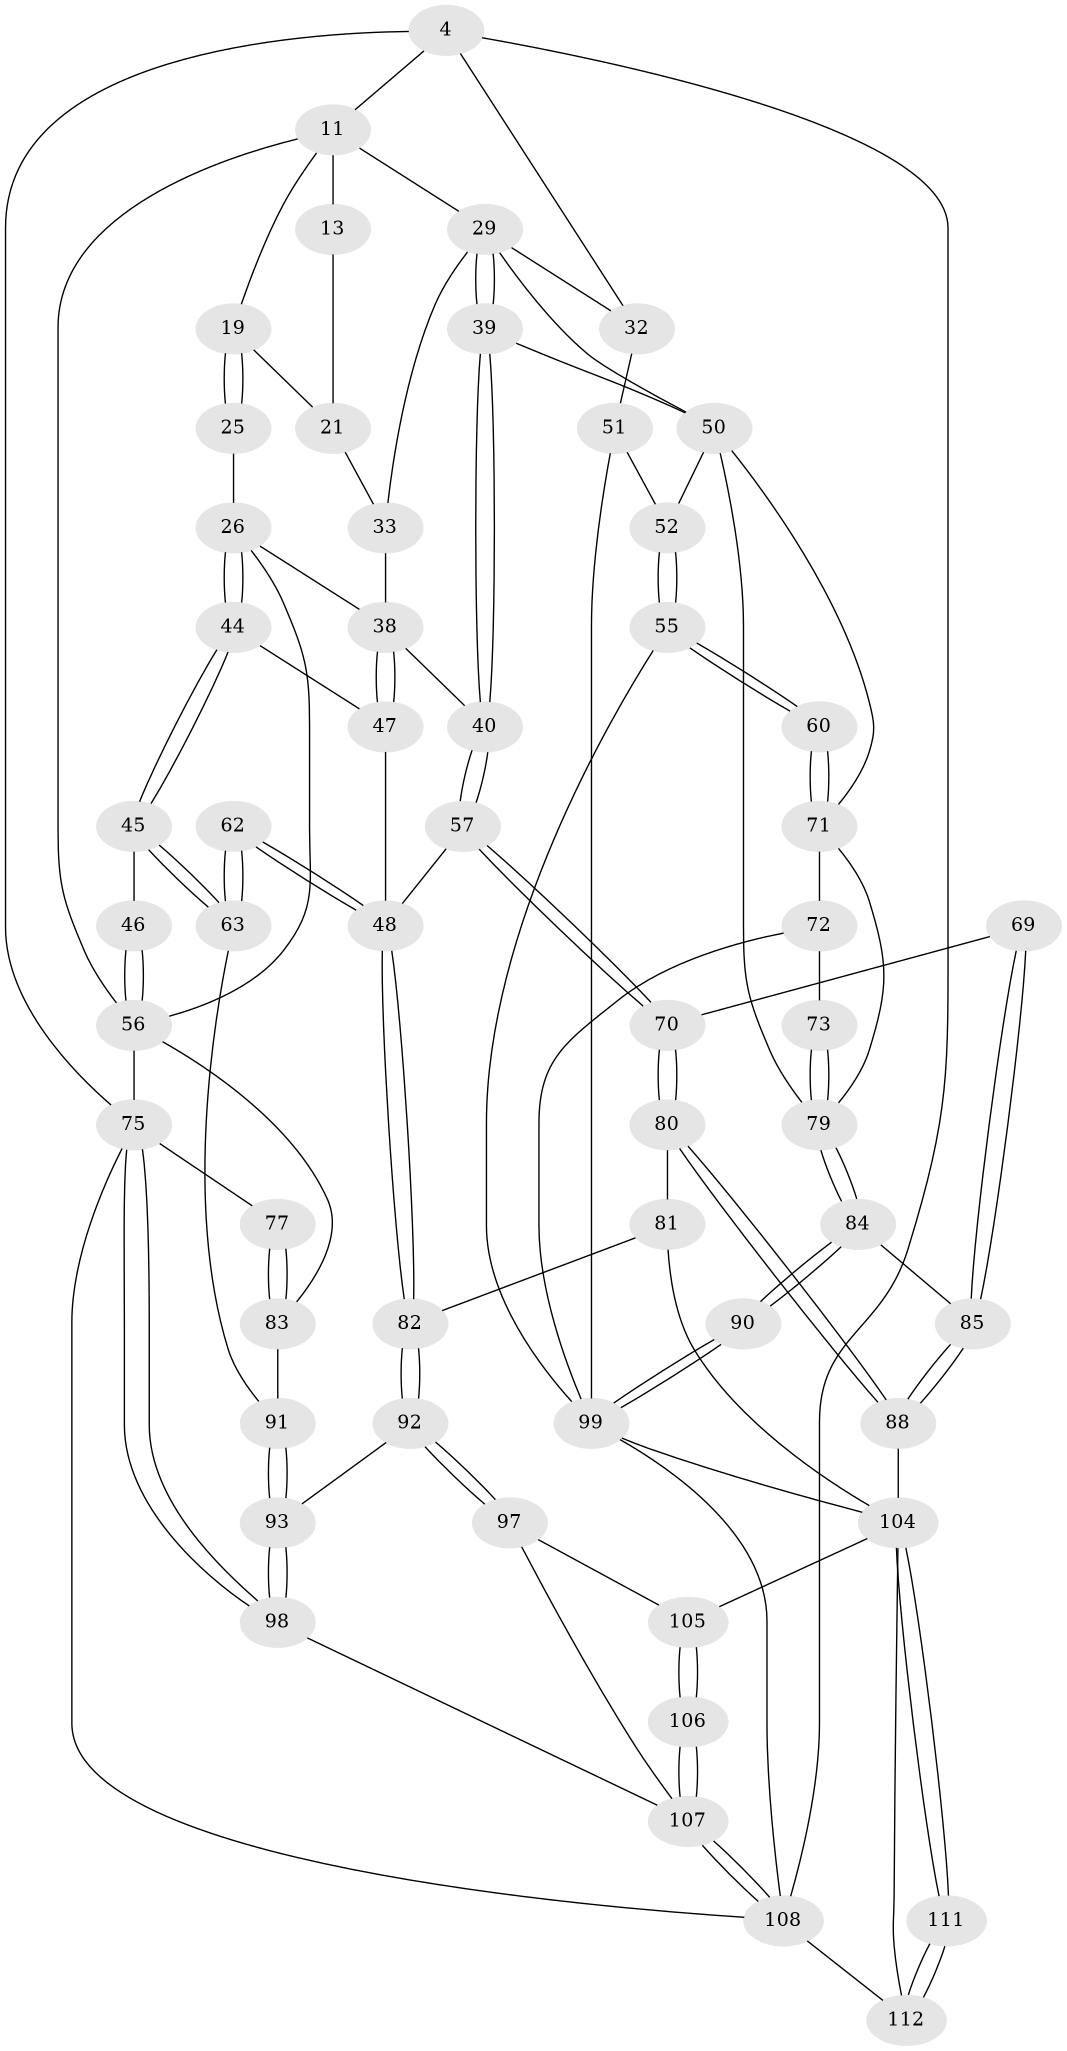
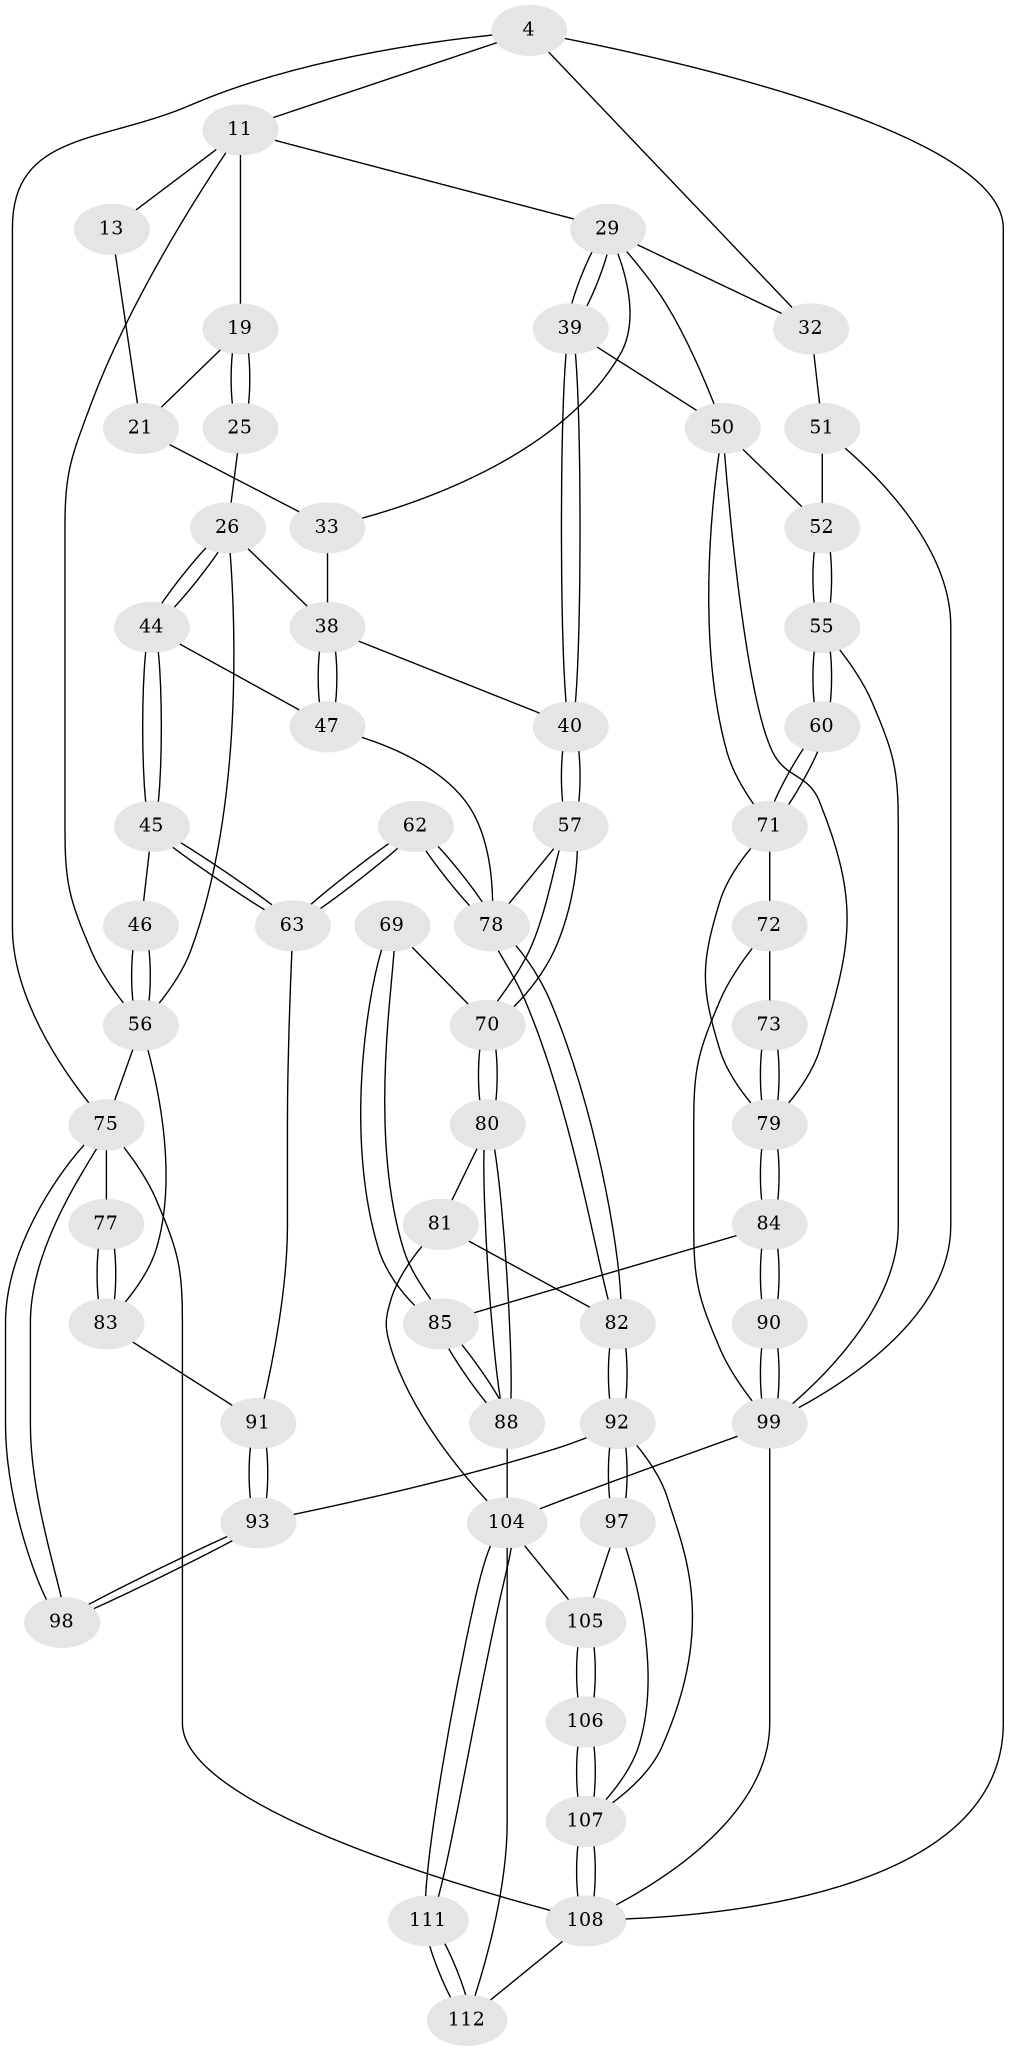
node "48": label "48" -> "78"
edge "98" -- "107": now "92" -- "107"
